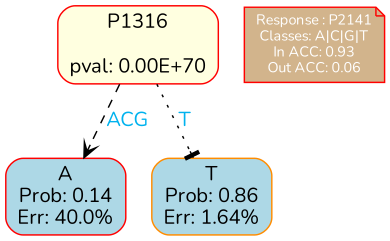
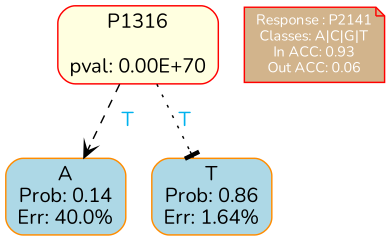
edge "P1316 pval: 0.00E+70" -> "A Prob: 0.14 Err: 40.0%": label "ACG" -> "T"
node "A Prob: 0.14 Err: 40.0%": color red -> darkorange
